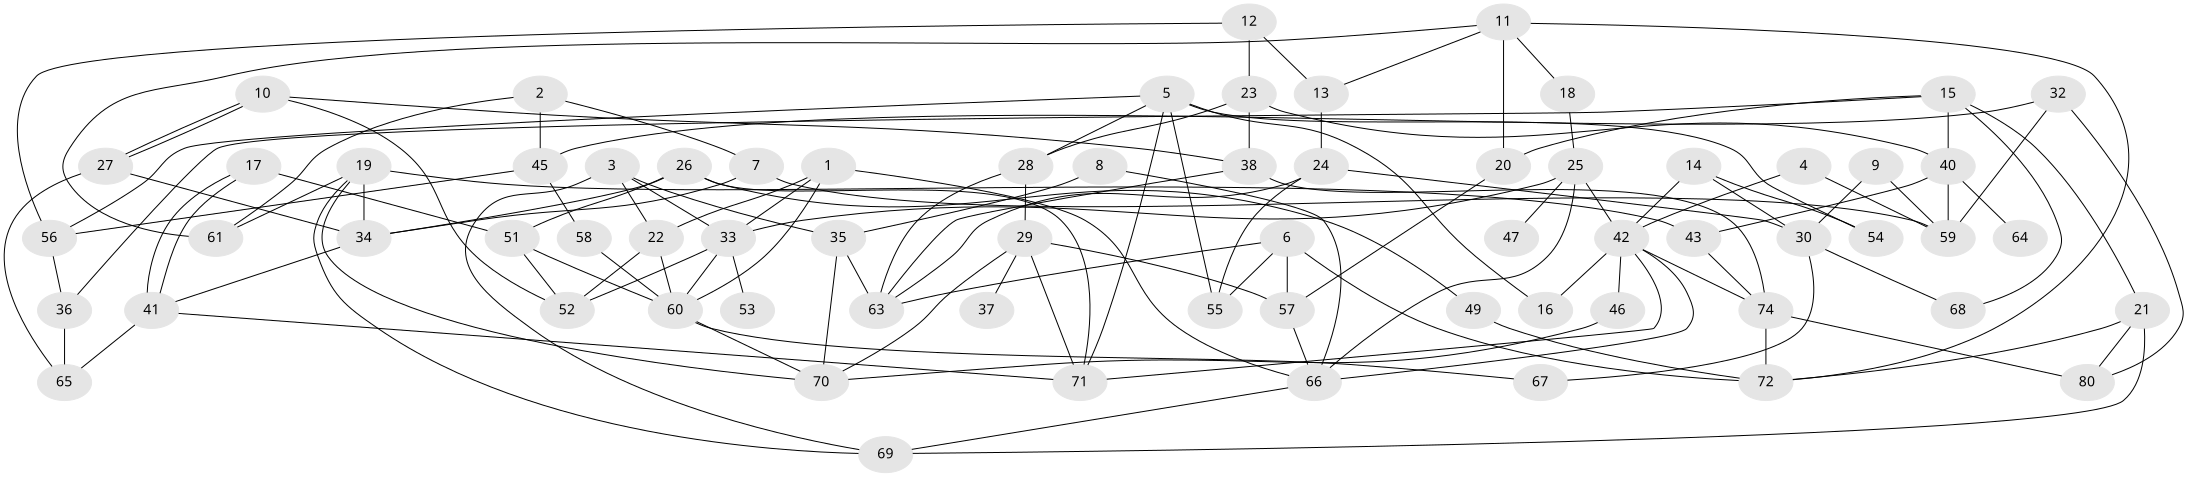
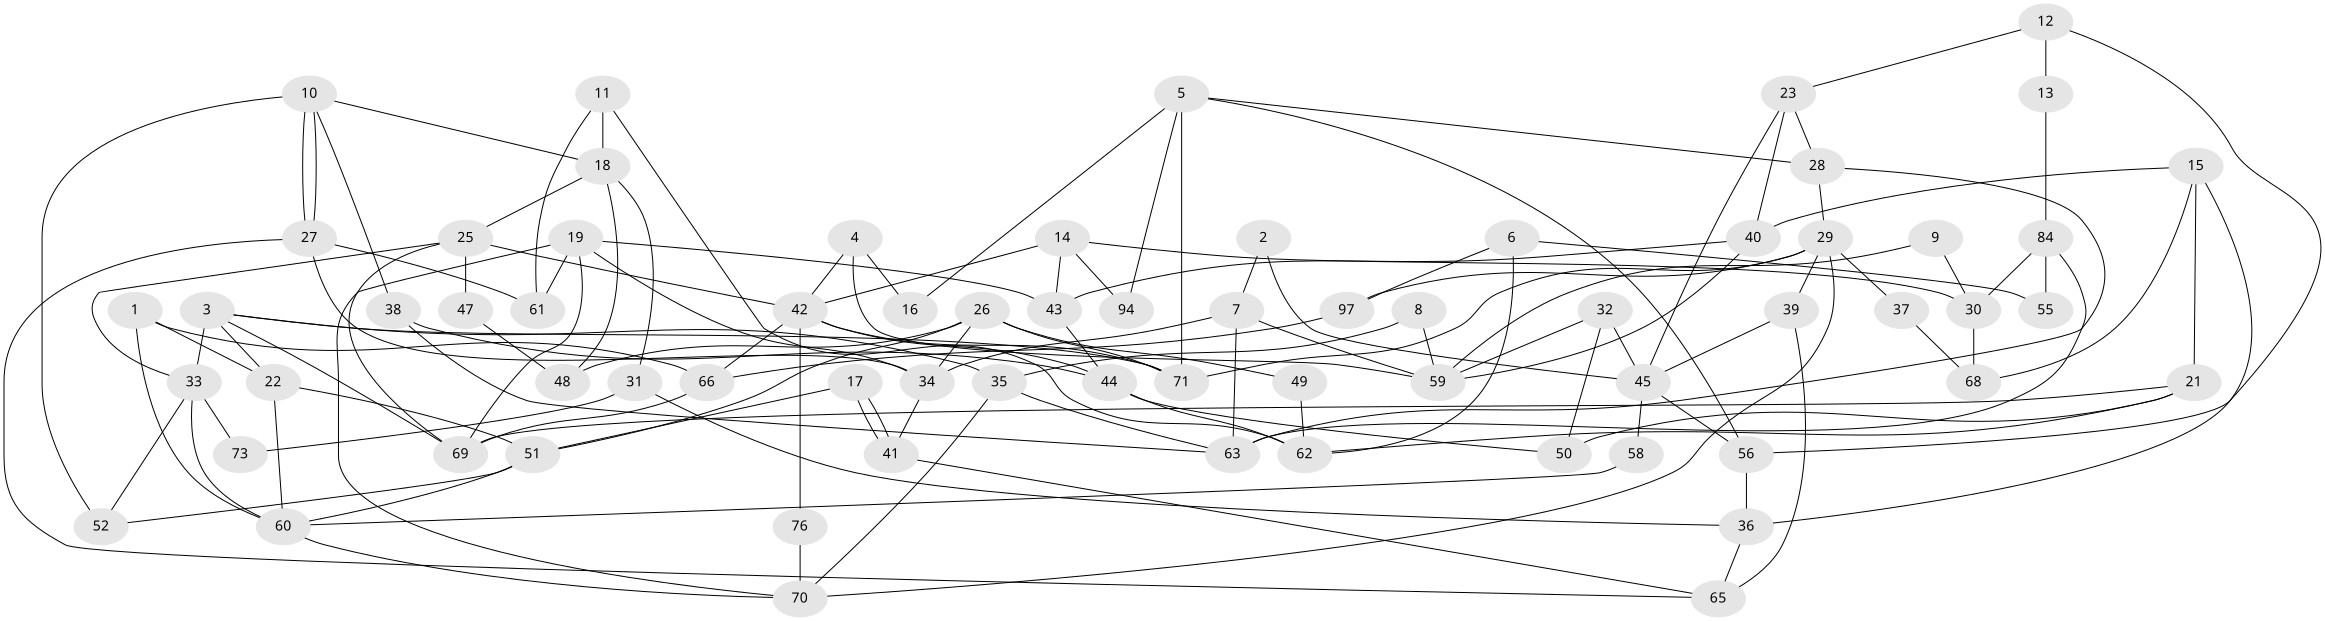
edge "11" -- "13": removed
edge "10" -- "18": added
edge "23" -- "38": now "23" -- "45"
edge "2" -- "61": now "27" -- "61"
node "24": label "24" -> "84"
node "20": removed
edge "8" -- "66": now "8" -- "59"
edge "1" -- "33": removed
edge "5" -- "55": removed
node "54": label "54" -> "94"
node "64": removed
edge "6" -- "63": now "7" -- "63"
edge "22" -- "52": now "22" -- "51"
edge "14" -- "43": added
edge "42" -- "16": now "4" -- "16"
edge "25" -- "66": now "25" -- "69"
node "53": label "53" -> "73"
node "57": label "57" -> "97"
node "46": label "46" -> "76"
node "74": label "74" -> "44"
node "39": added
edge "41" -- "71": now "3" -- "71"
edge "37" -- "68": added
node "48": added
node "31": added
node "67": removed
node "72": label "72" -> "62"
node "80": label "80" -> "50"
